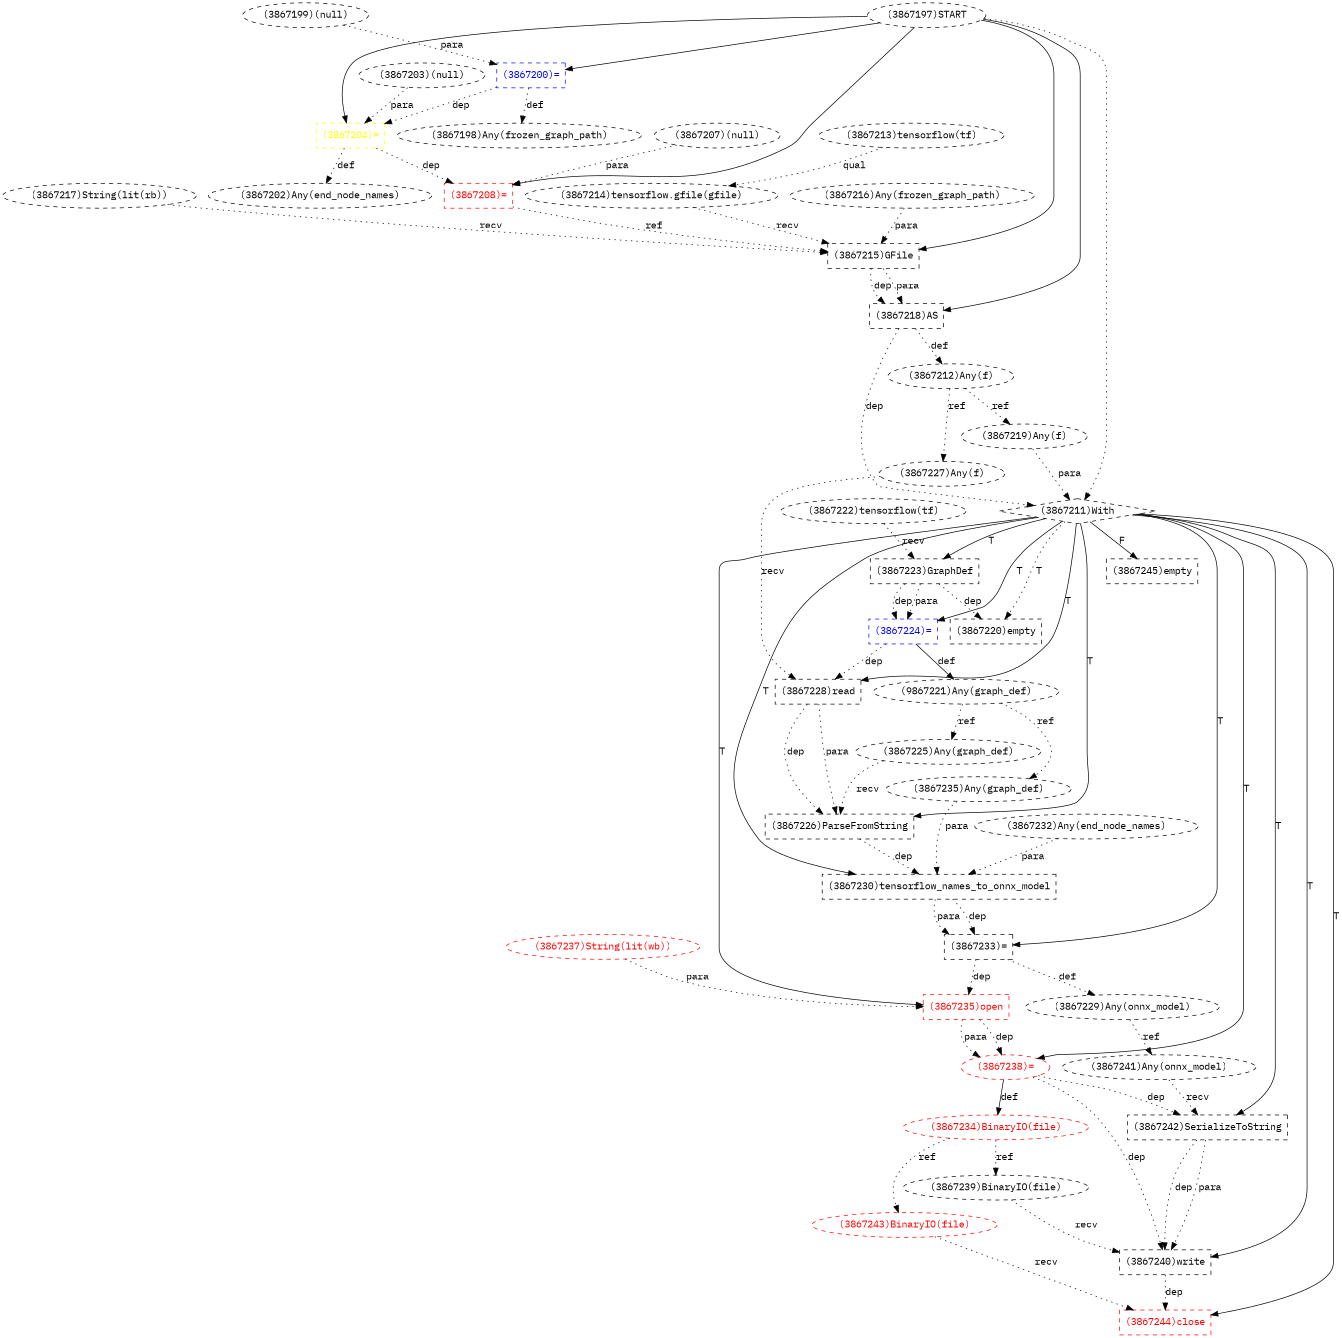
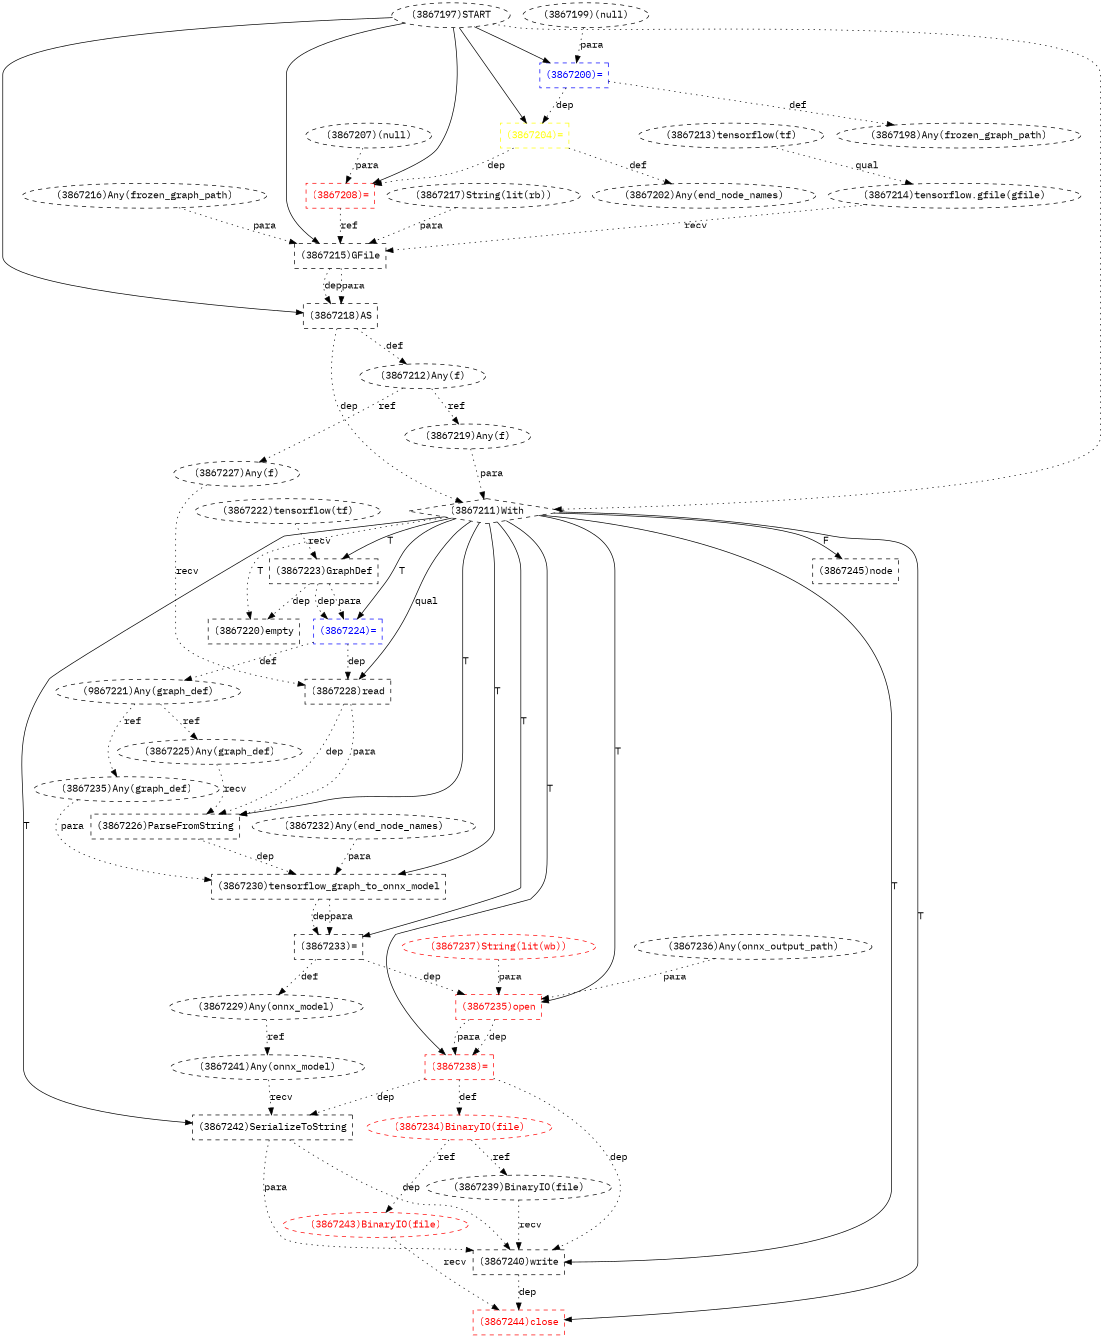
node "(3867203)(null)": removed
edge "(3867217)String(lit(rb))" -> "(3867215)GFile": label "recv" -> "para"
node "(3867245)empty": label "(3867245)empty" -> "(3867245)node"
edge "(3867211)With" -> "(3867228)read": label "T" -> "qual"
edge "(3867224)=" -> "(9867221)Any(graph_def)": style solid -> dotted
node "(3867230)tensorflow_names_to_onnx_model": label "(3867230)tensorflow_names_to_onnx_model" -> "(3867230)tensorflow_graph_to_onnx_model"
node "(3867236)Any(onnx_output_path)": added
node "(3867238)=": shape ellipse -> box
edge "(3867238)=" -> "(3867234)BinaryIO(file)": style solid -> dotted
